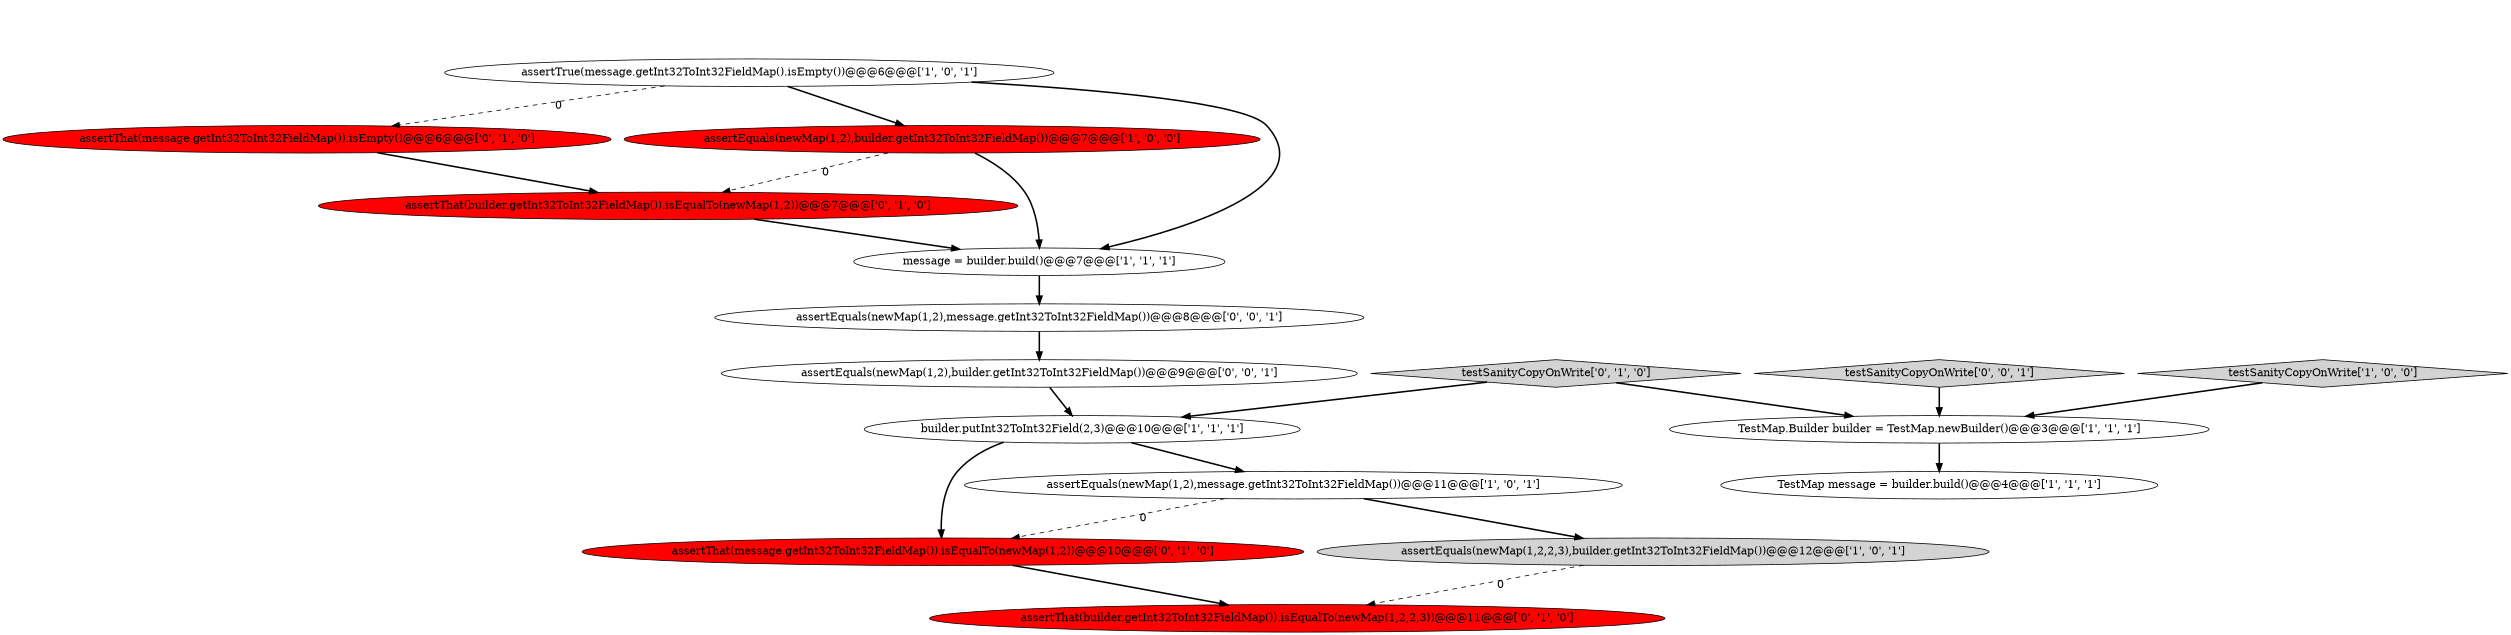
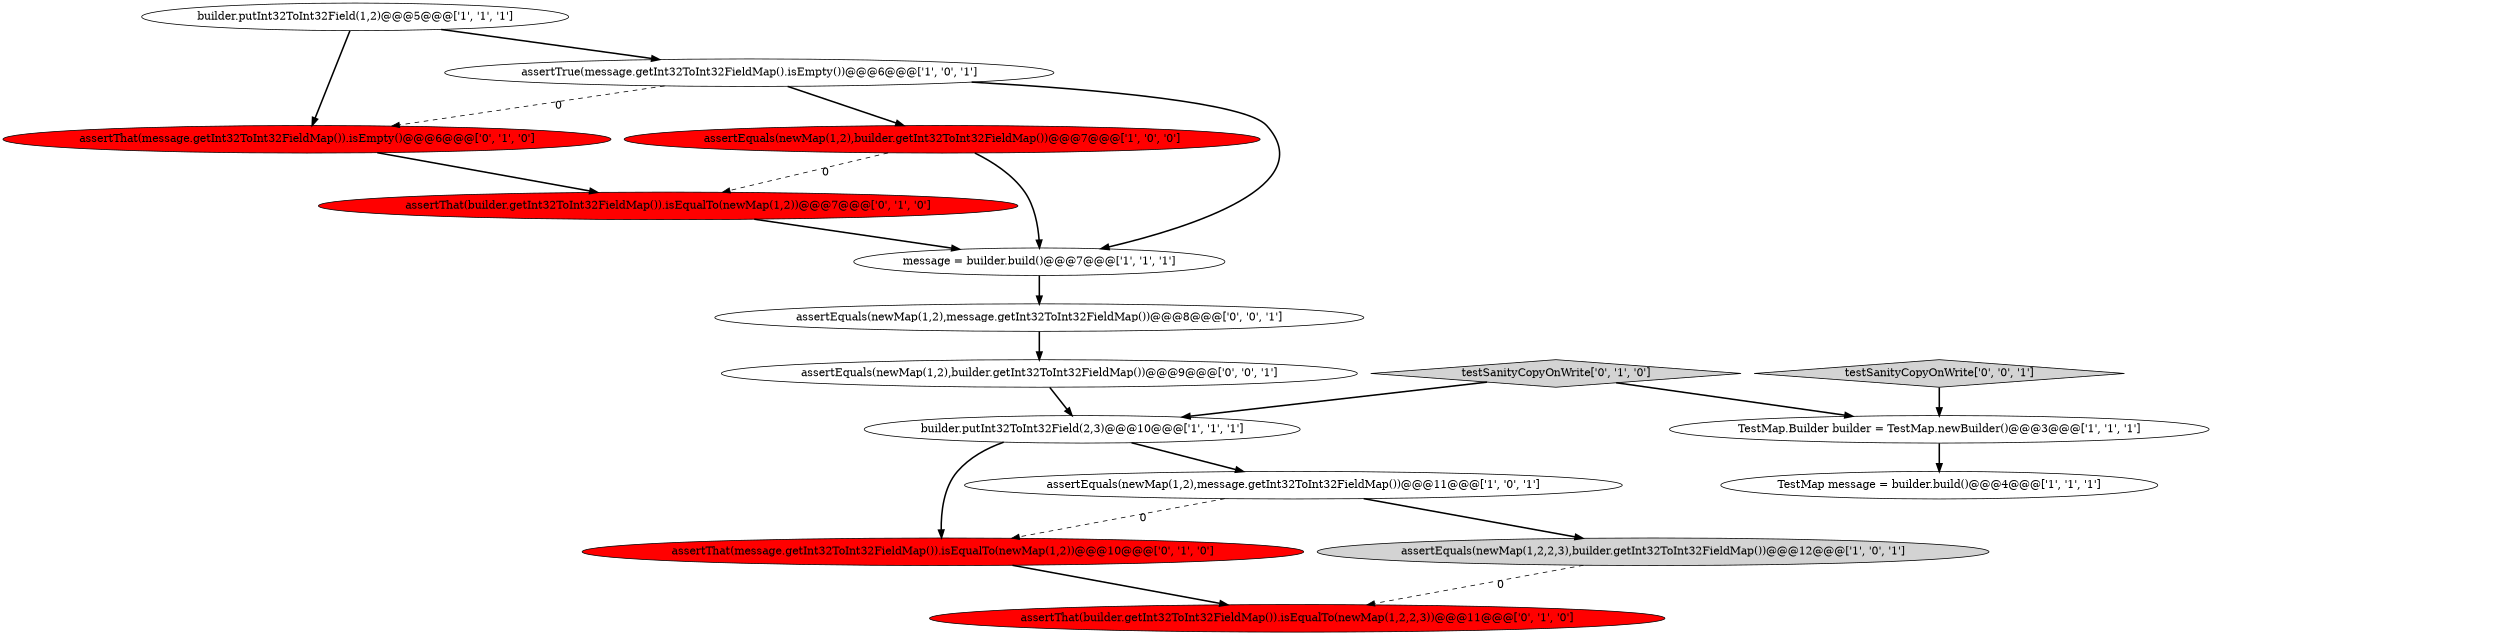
node "builder.putInt32ToInt32Field(1,2)@@@5@@@['1', '1', '1']": added
node "testSanityCopyOnWrite['1', '0', '0']": removed
